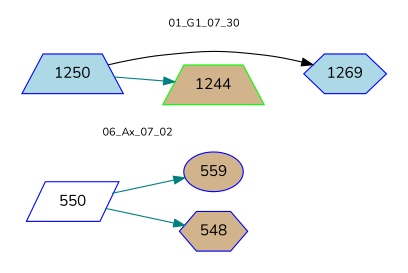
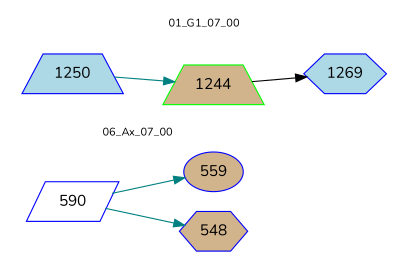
cluster "01_G1_07_30": label "01_G1_07_30" -> "01_G1_07_00"
edge "1250" -> "1269": now "1244" -> "1269"
cluster "06_Ax_07_02": label "06_Ax_07_02" -> "06_Ax_07_00"
node "550": label "550" -> "590"
